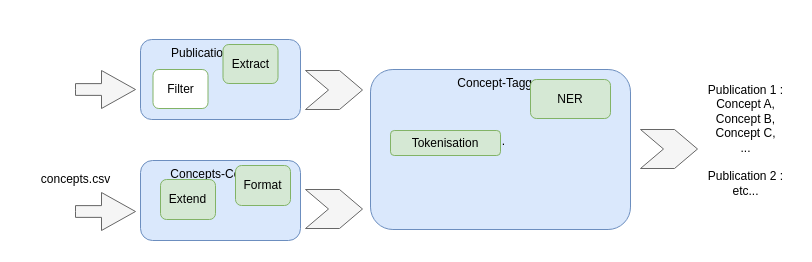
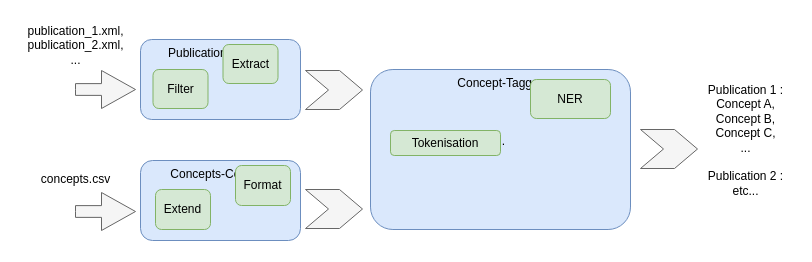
node "publication_1.xml, publication_2.xml, ...": added
node "Publication-Parser": label "Publication-Parser" -> "Publications-Parser"
node "Filter": fillcolor #ffffff -> #d5e8d4
node "Extend": moved (188, 200) -> (183, 210)
